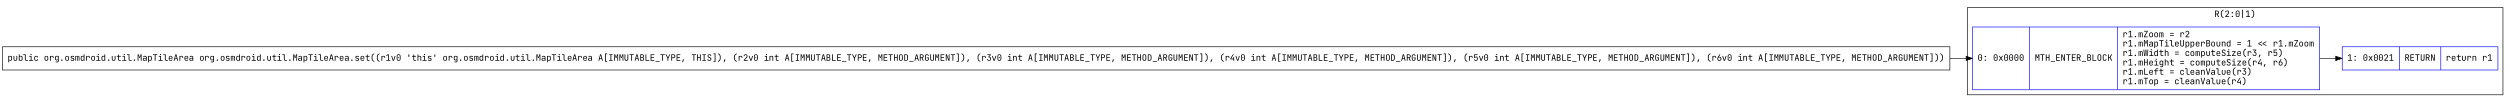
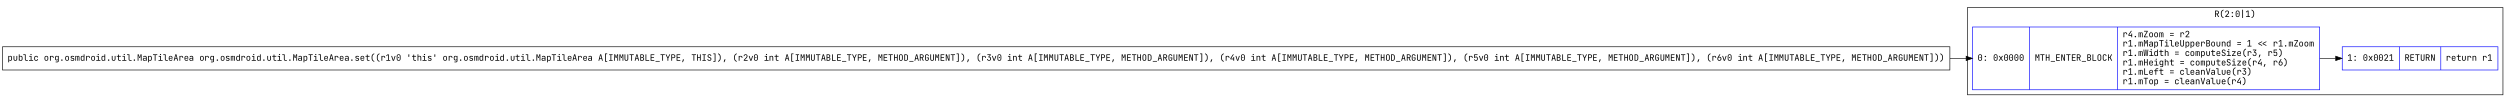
node "0: 0x0000": text "r1.mZoom = r2" -> "r4.mZoom = r2"
